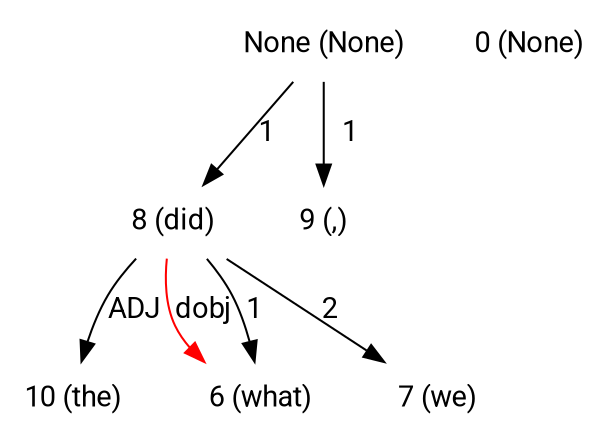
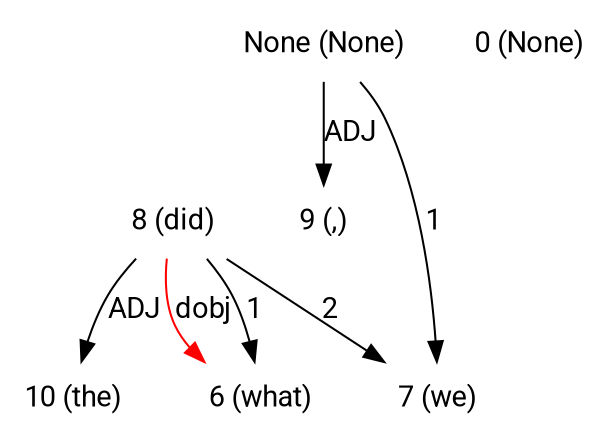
edge "None (None)" -> "8 (did)": now "None (None)" -> "7 (we)"
edge "None (None)" -> "9 (,)": label "1" -> "ADJ"
